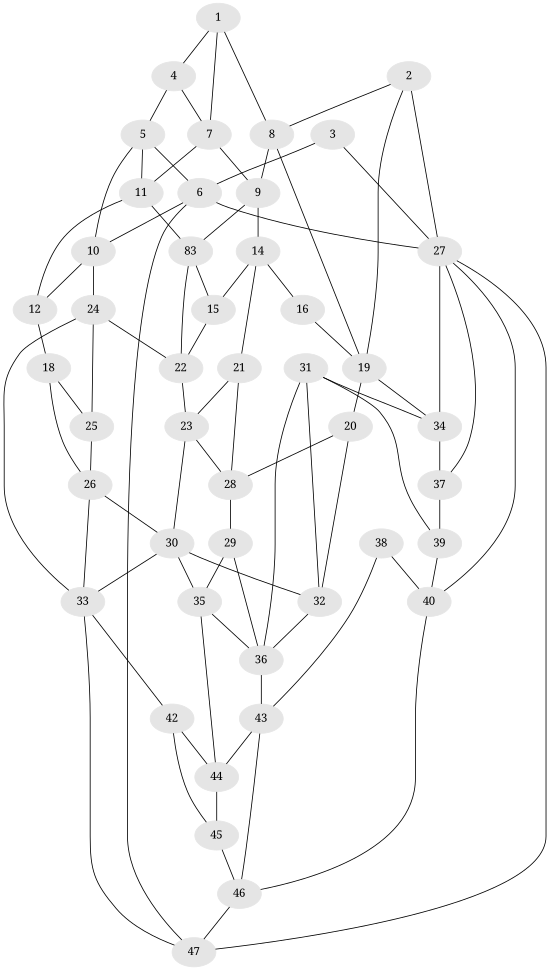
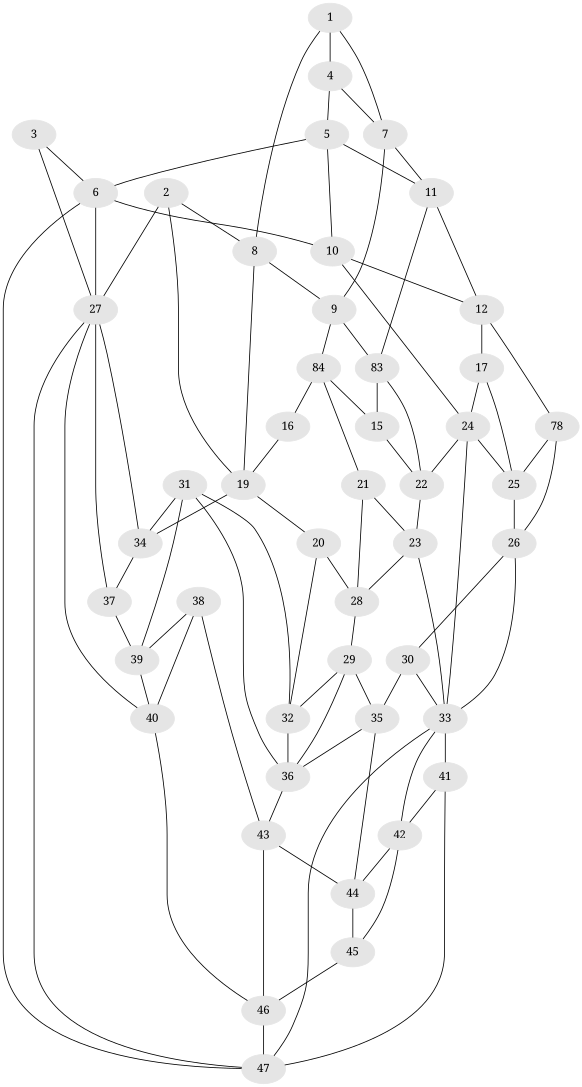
node "14": label "14" -> "84"
node "18": label "18" -> "78"
node "17": added
edge "23" -- "30": now "23" -- "33"
edge "30" -- "32": now "29" -- "32"
edge "38" -- "39": added
node "41": added
